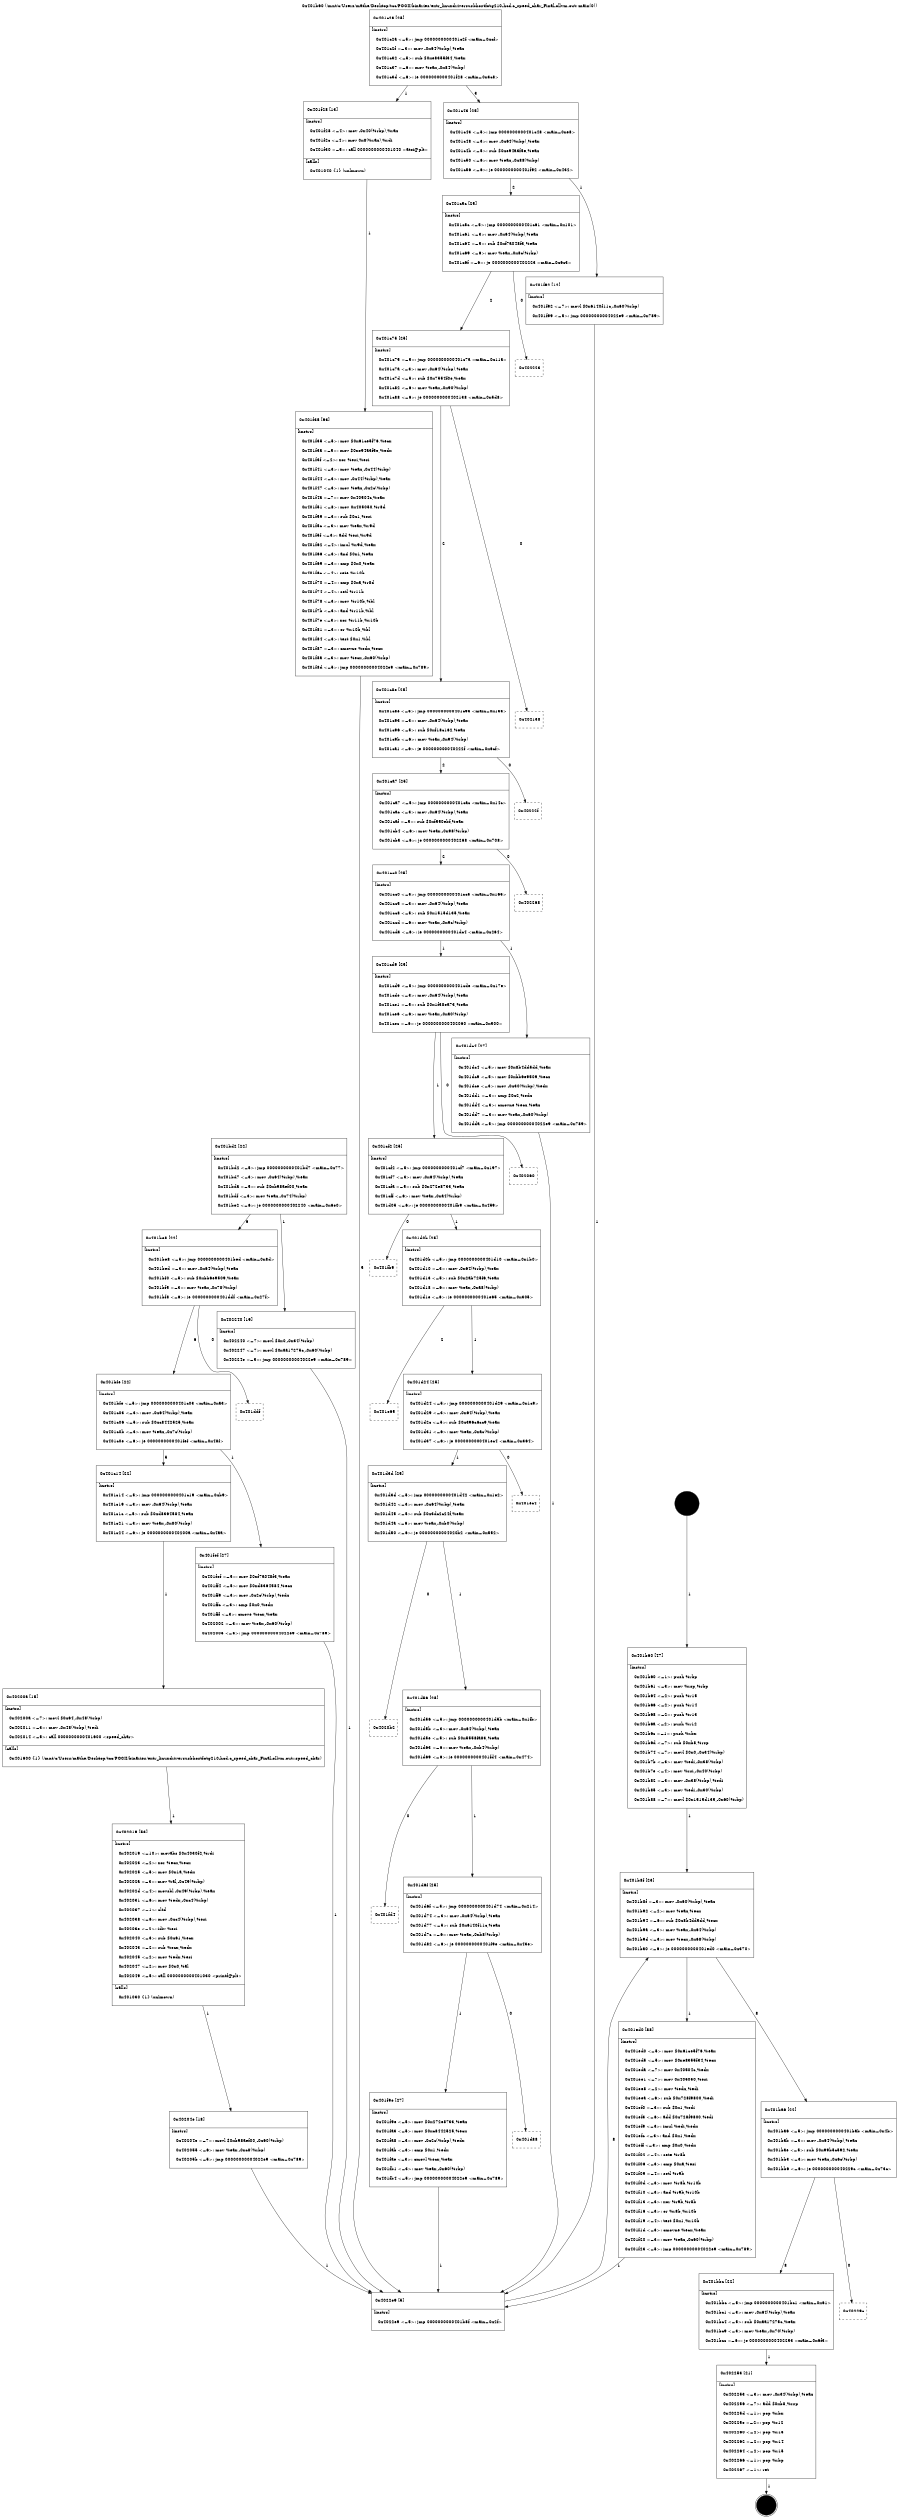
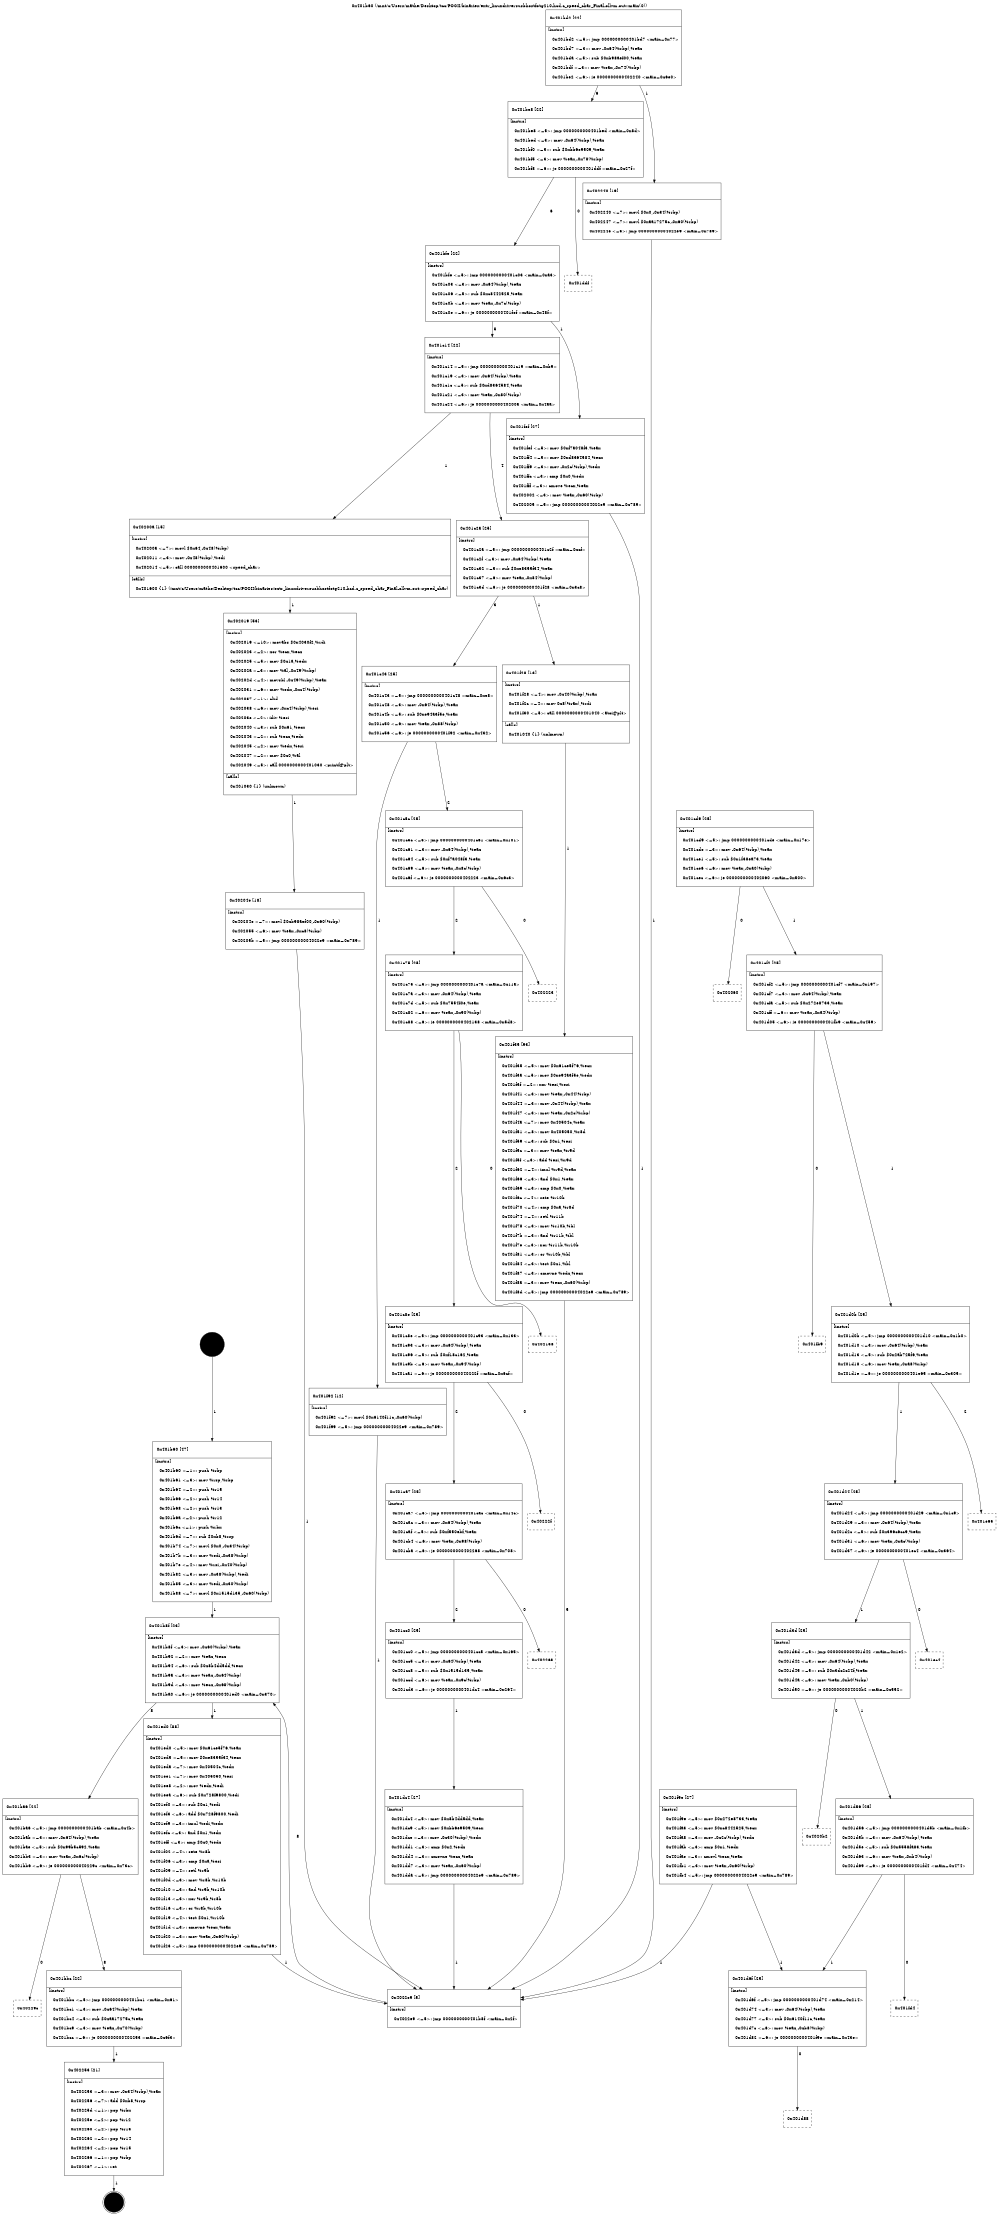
edge "0x401c14 [22]" -> "0x401c2a [25]": added, label "4"
edge "0x401cc0 [25]" -> "0x401cd9 [25]": removed, label "1"
edge "0x401d6f [25]" -> "0x401f9e [27]": reversed
